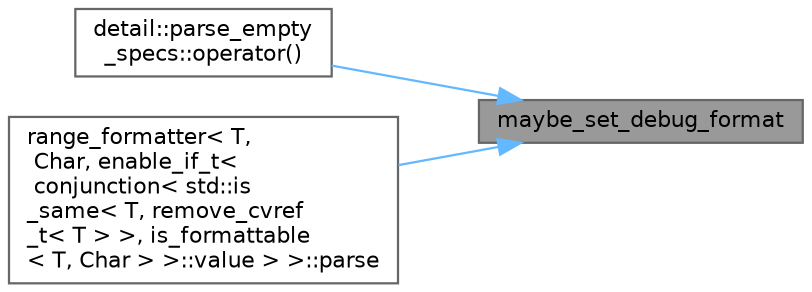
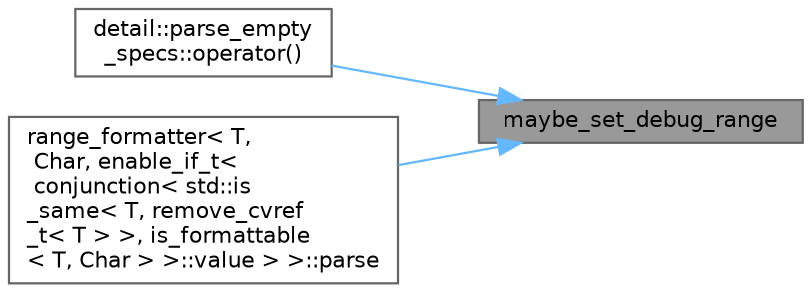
node "maybe_set_debug_format": label "maybe_set_debug_format" -> "maybe_set_debug_range"
